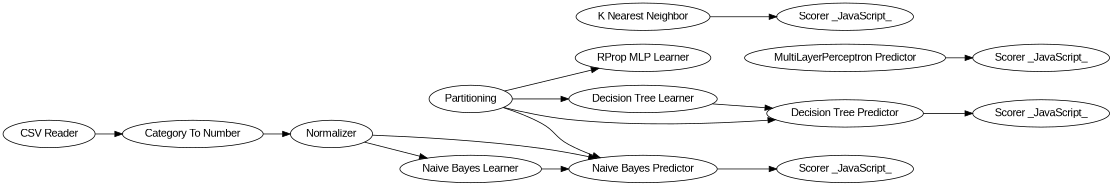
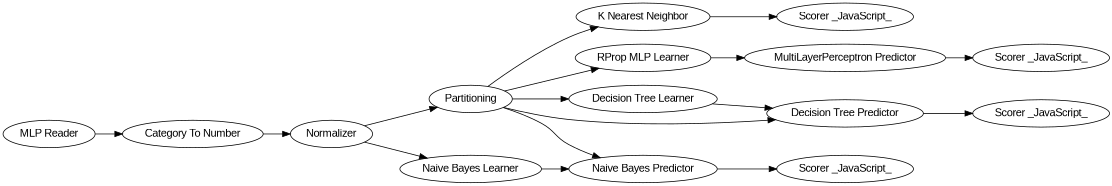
edge "Partitioning" -> "K Nearest Neighbor": added
edge "RProp MLP Learner" -> "MultiLayerPerceptron Predictor": added
node "CSV Reader": label "CSV Reader" -> "MLP Reader"
edge "Normalizer" -> "Naive Bayes Predictor": now "Normalizer" -> "Partitioning"
